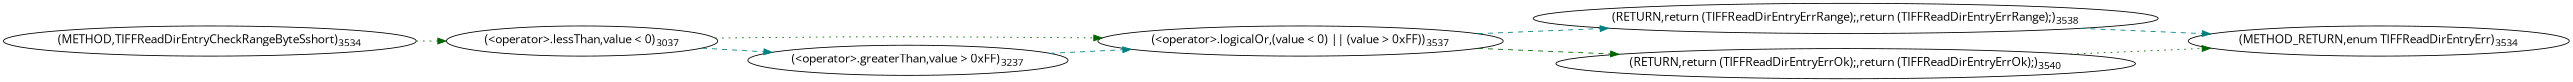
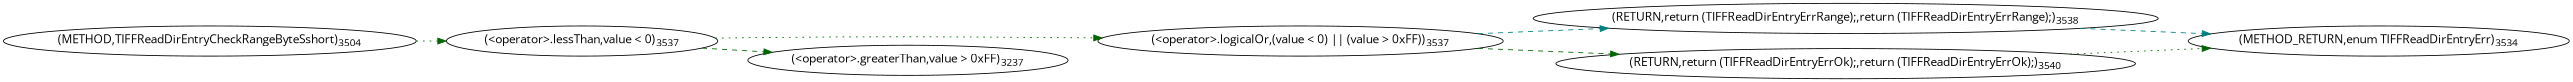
node "(METHOD,TIFFReadDirEntryCheckRangeByteSshort)": text "3534" -> "3504"
node "(<operator>.lessThan,value < 0)": text "3037" -> "3537"
edge "(<operator>.lessThan,value < 0)" -> "(<operator>.greaterThan,value > 0xFF)": color teal -> darkgreen
edge "(<operator>.greaterThan,value > 0xFF)" -> "(<operator>.logicalOr,(value < 0) || (value > 0xFF))": removed
